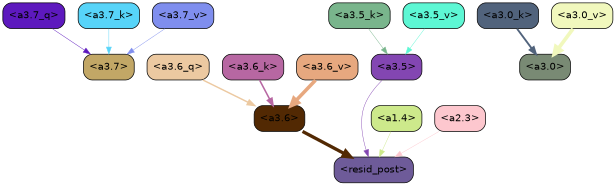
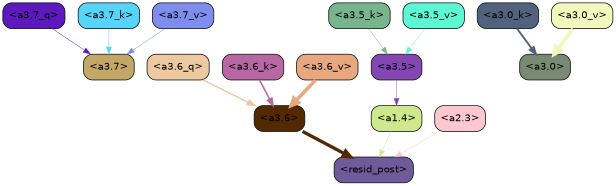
edge "<a3.5>" -> "<resid_post>": now "<a3.5>" -> "<a1.4>"
